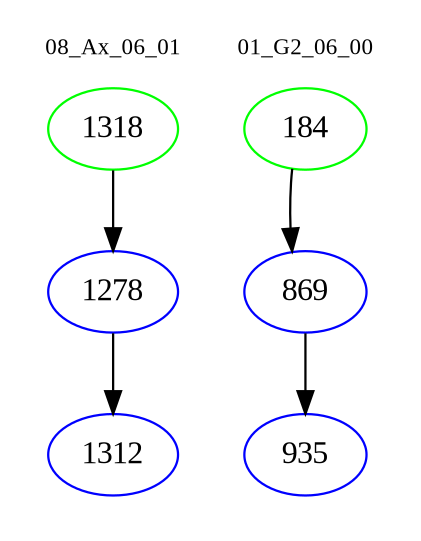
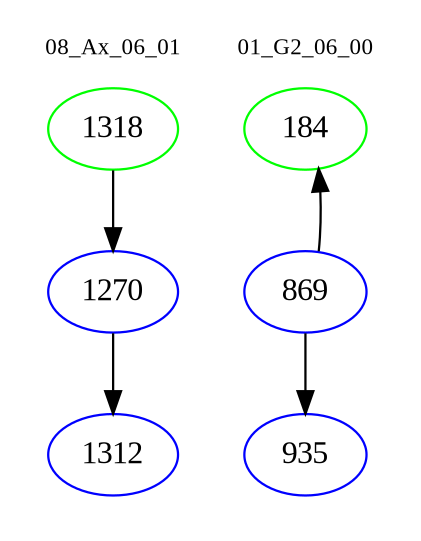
edge "184" -> "869": reversed
node "1278": label "1278" -> "1270"
